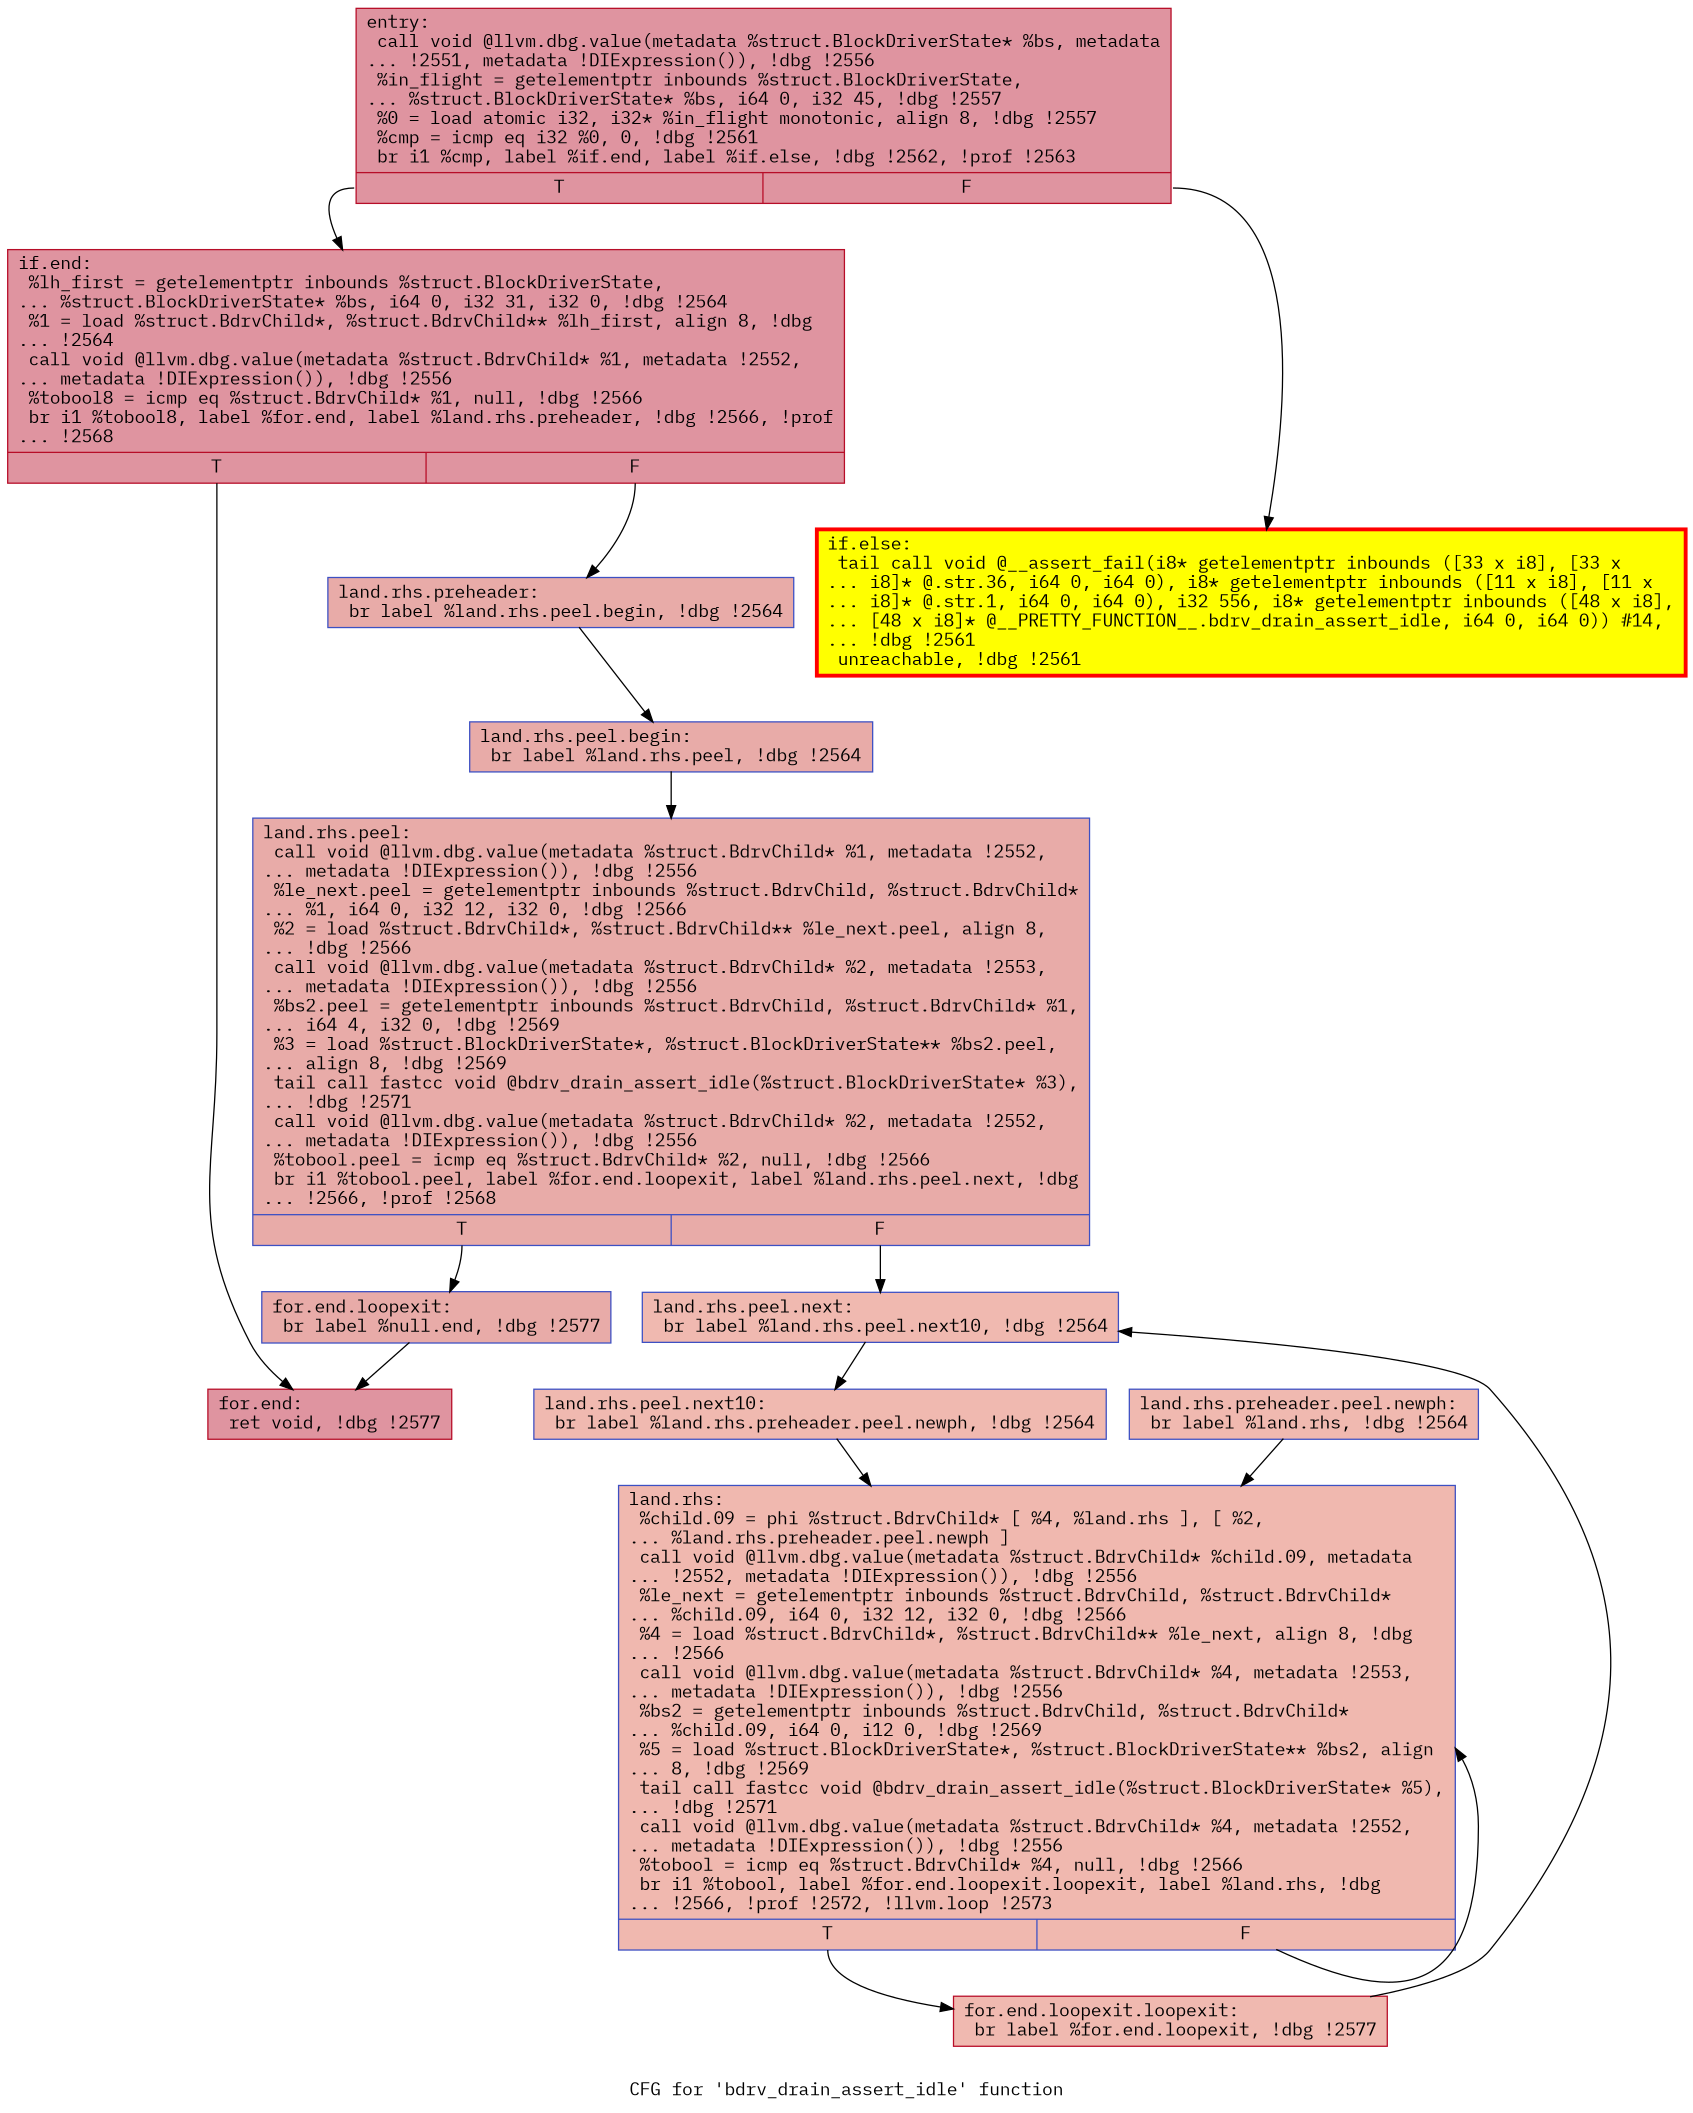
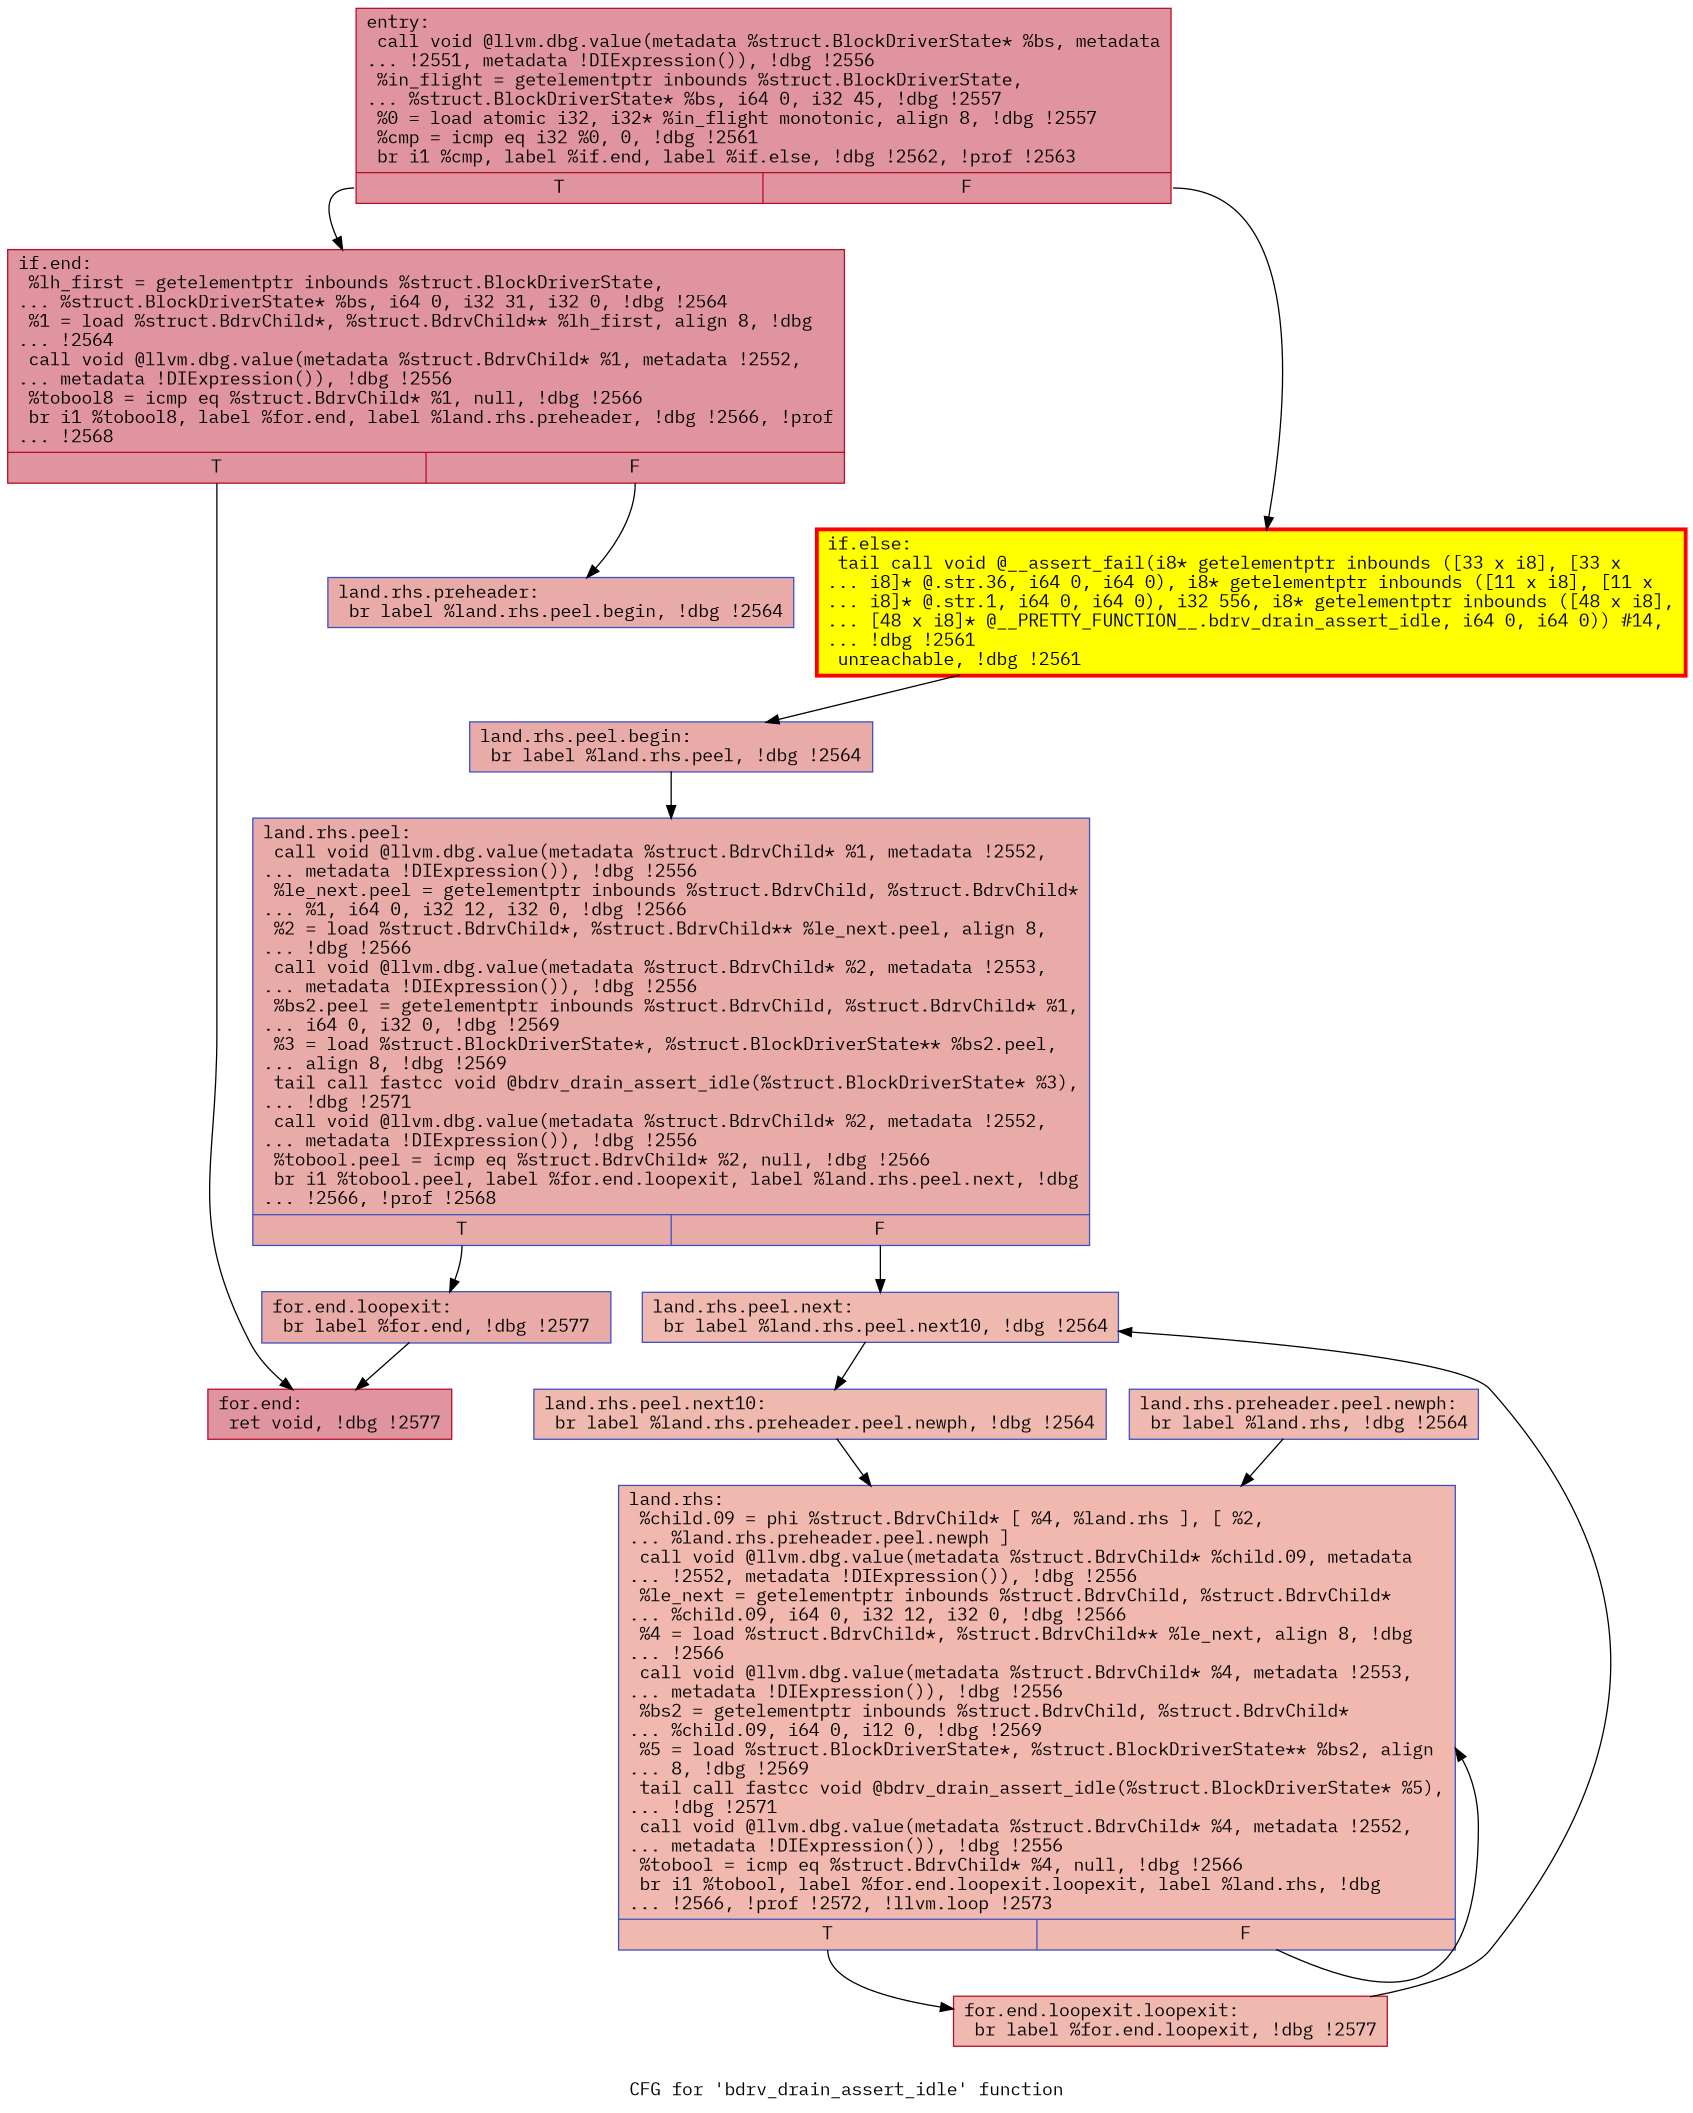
edge "land.rhs.preheader:" -> "land.rhs.peel.begin:": now "if.else:" -> "land.rhs.peel.begin:"
node "land.rhs.peel:": text "... i64 4, i32 0, !dbg !2569" -> "... i64 0, i32 0, !dbg !2569"
node "for.end.loopexit:": text "br label %null.end, !dbg !2577" -> "br label %for.end, !dbg !2577"
